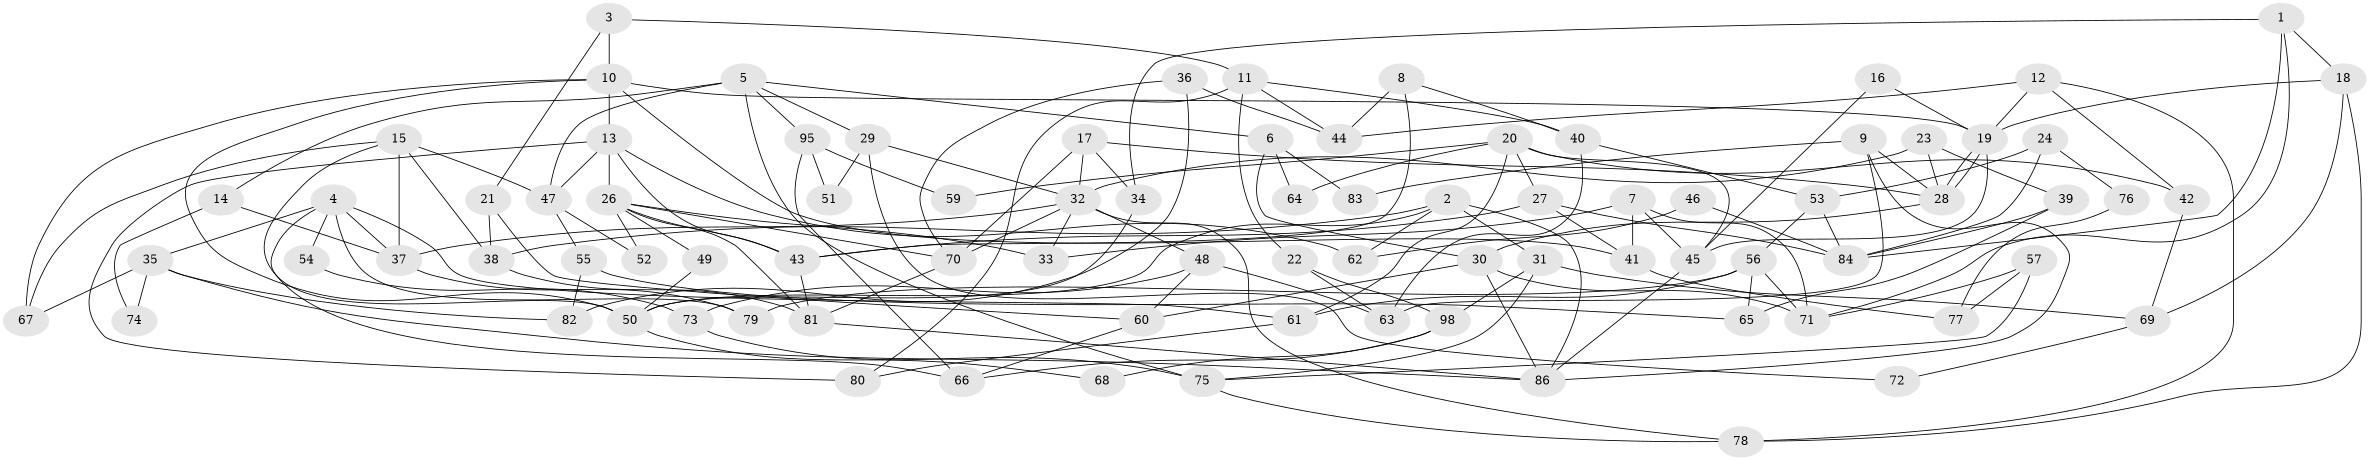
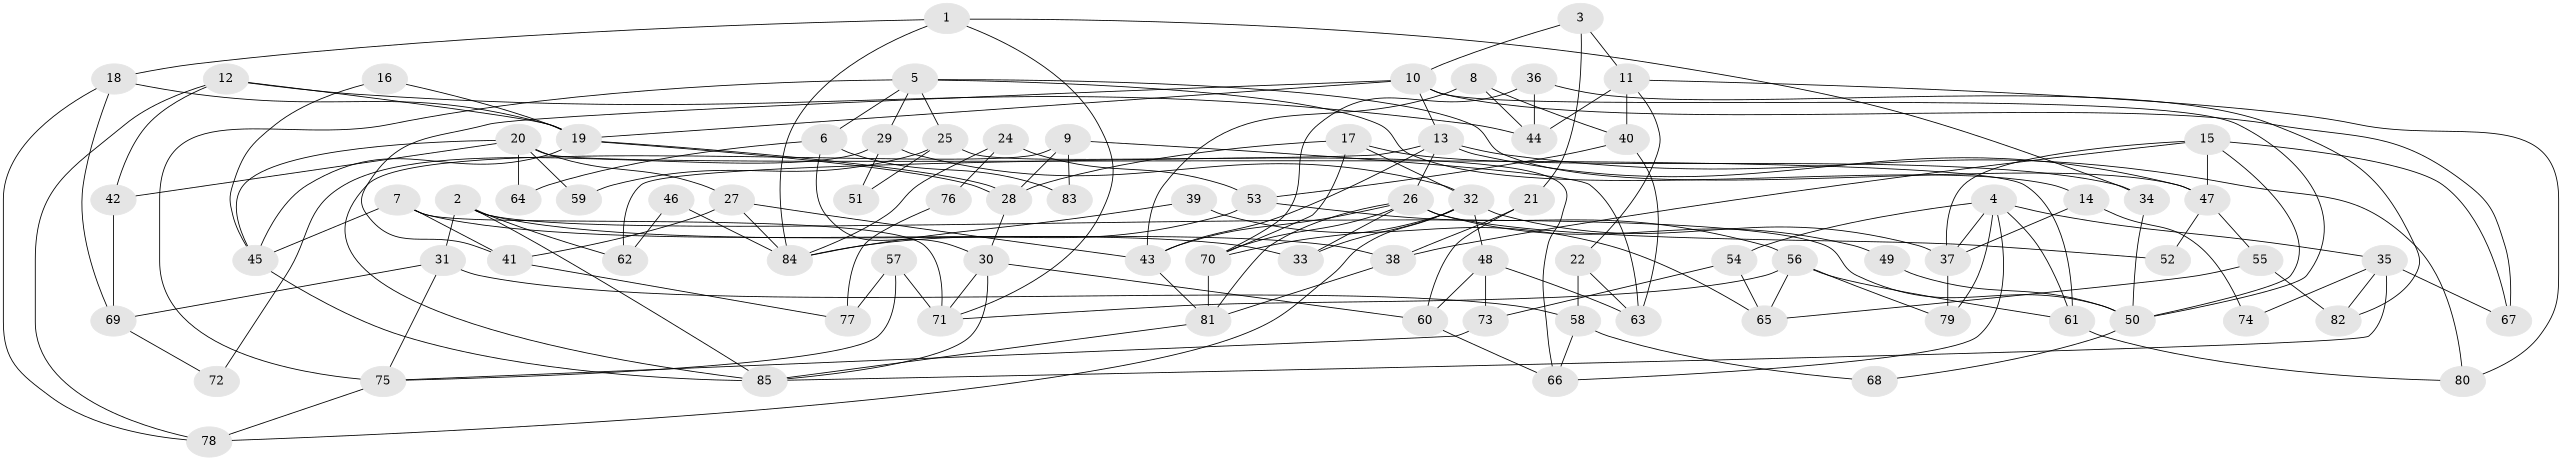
node "95": label "95" -> "25"
node "23": removed
edge "54" -- "65": added
node "98": label "98" -> "58"
node "86": label "86" -> "85"
